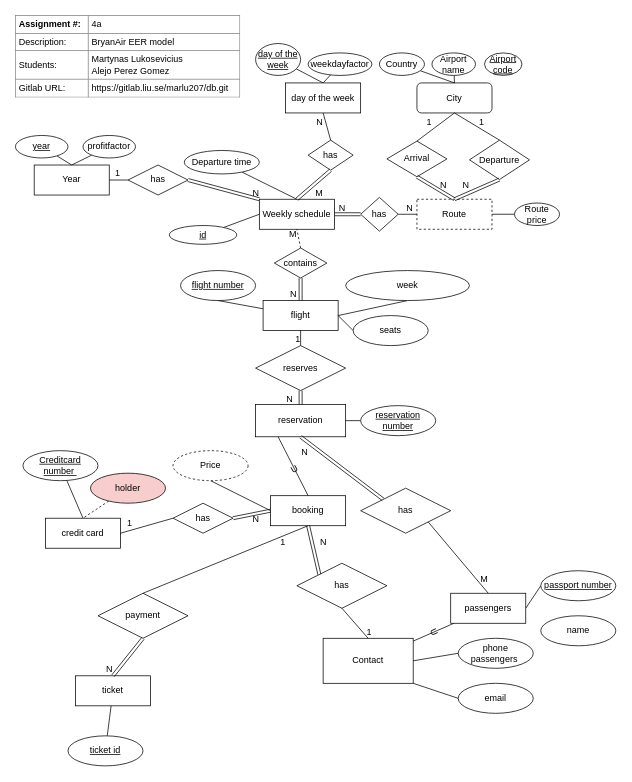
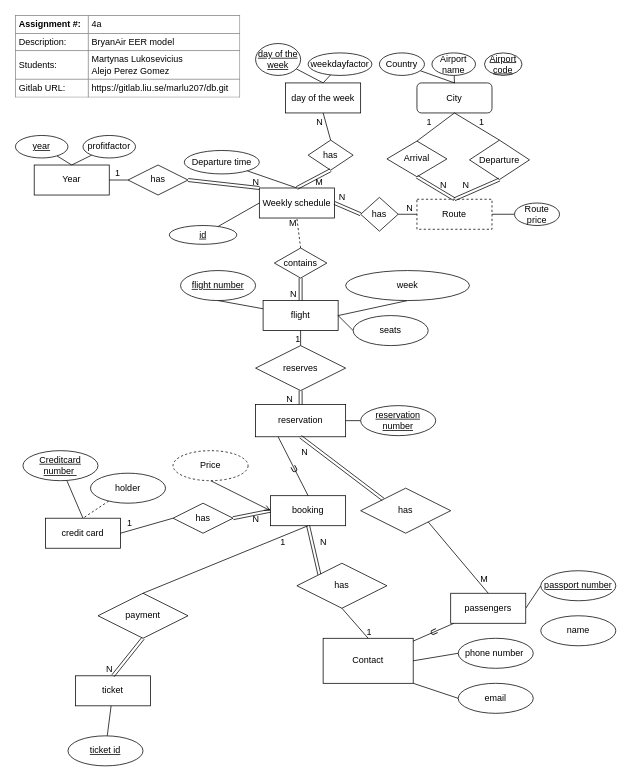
node "Weekly schedule": moved (297, 214) -> (297, 203)
node "holder": fillcolor #f8cecc -> #ffffff
edge "Price" -- "booking": arrowhead none -> open
node "phone passengers": label "phone passengers" -> "phone number"
